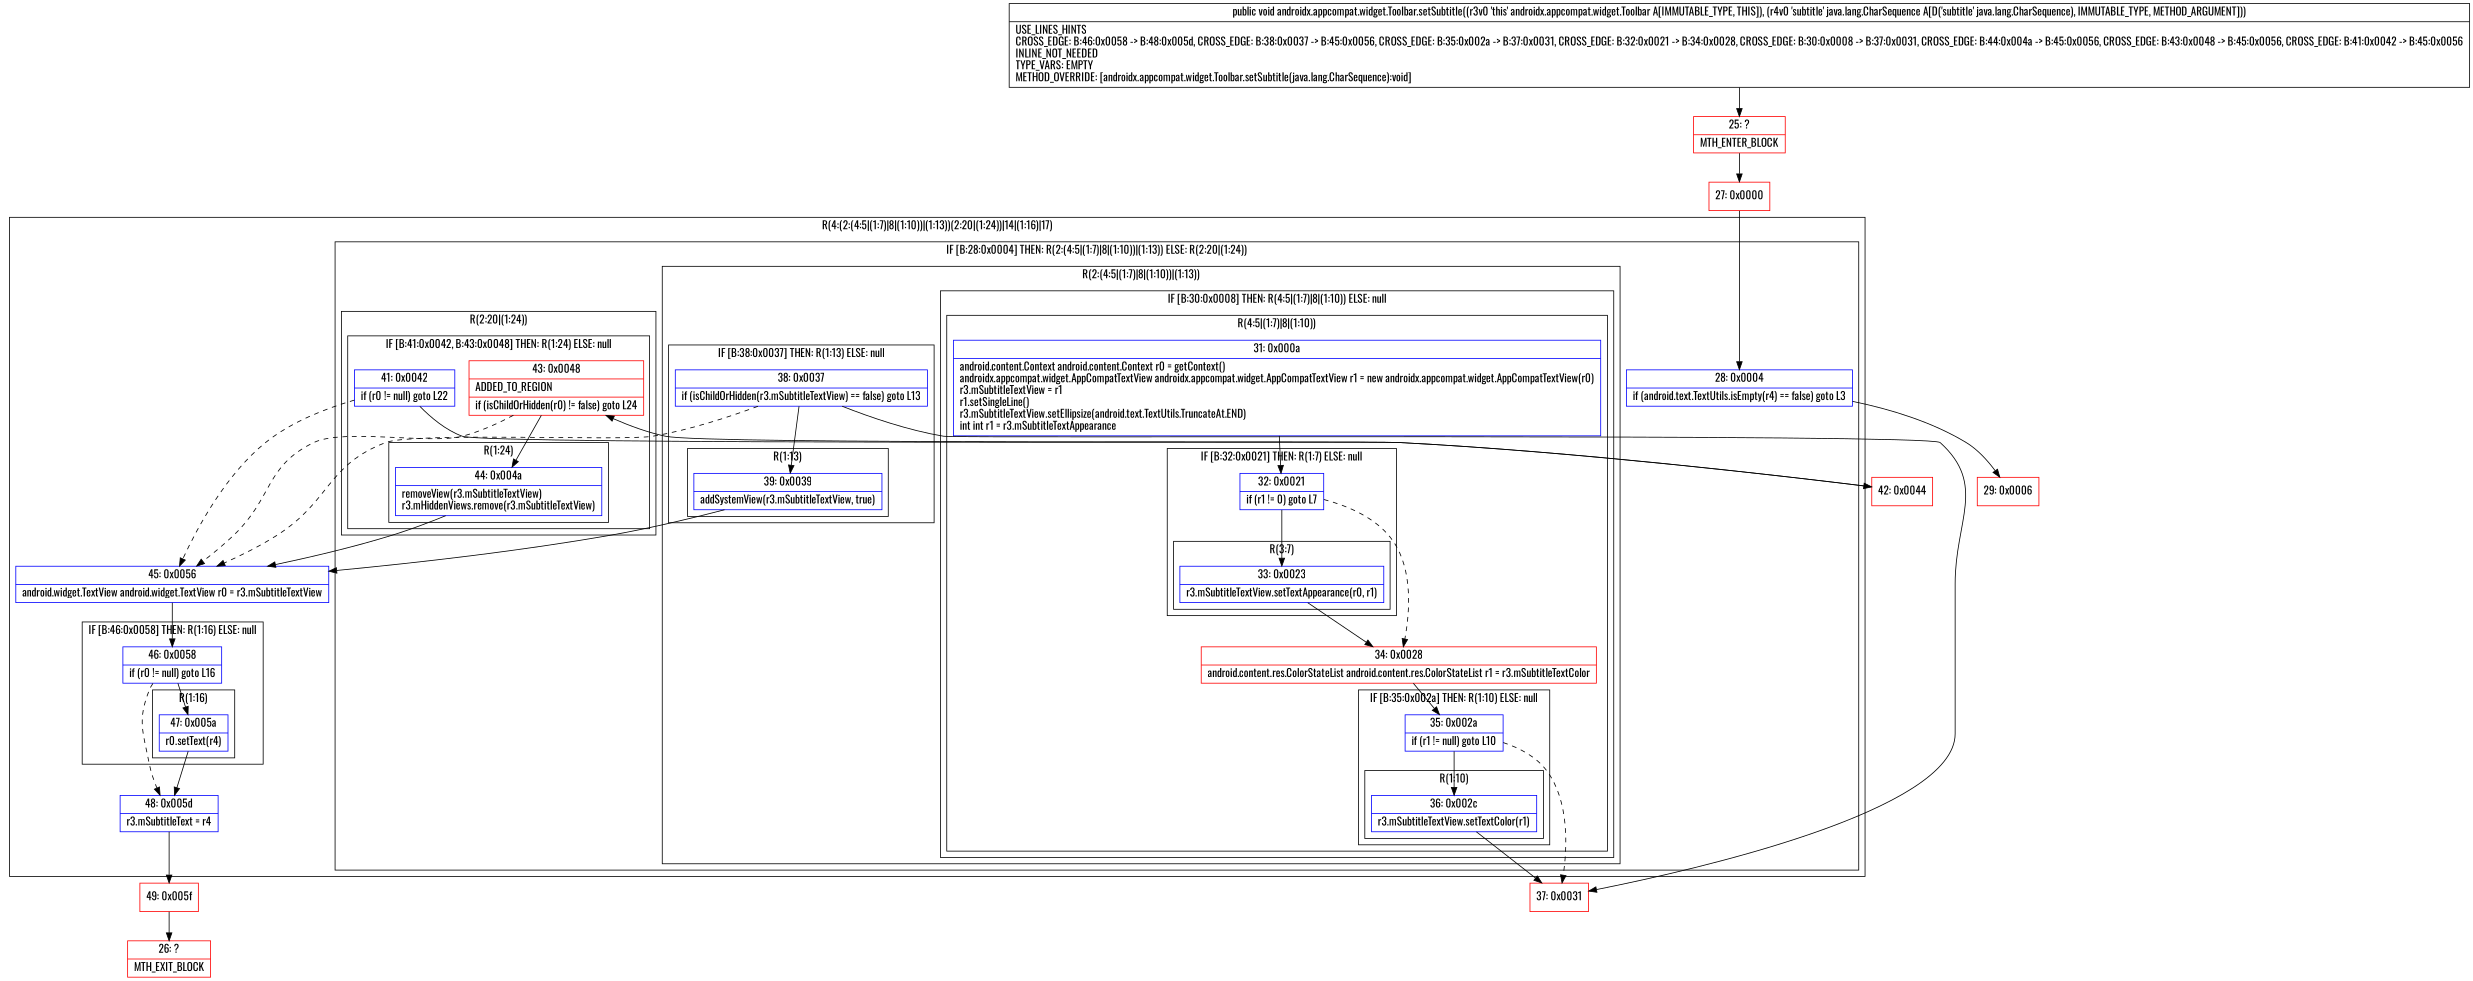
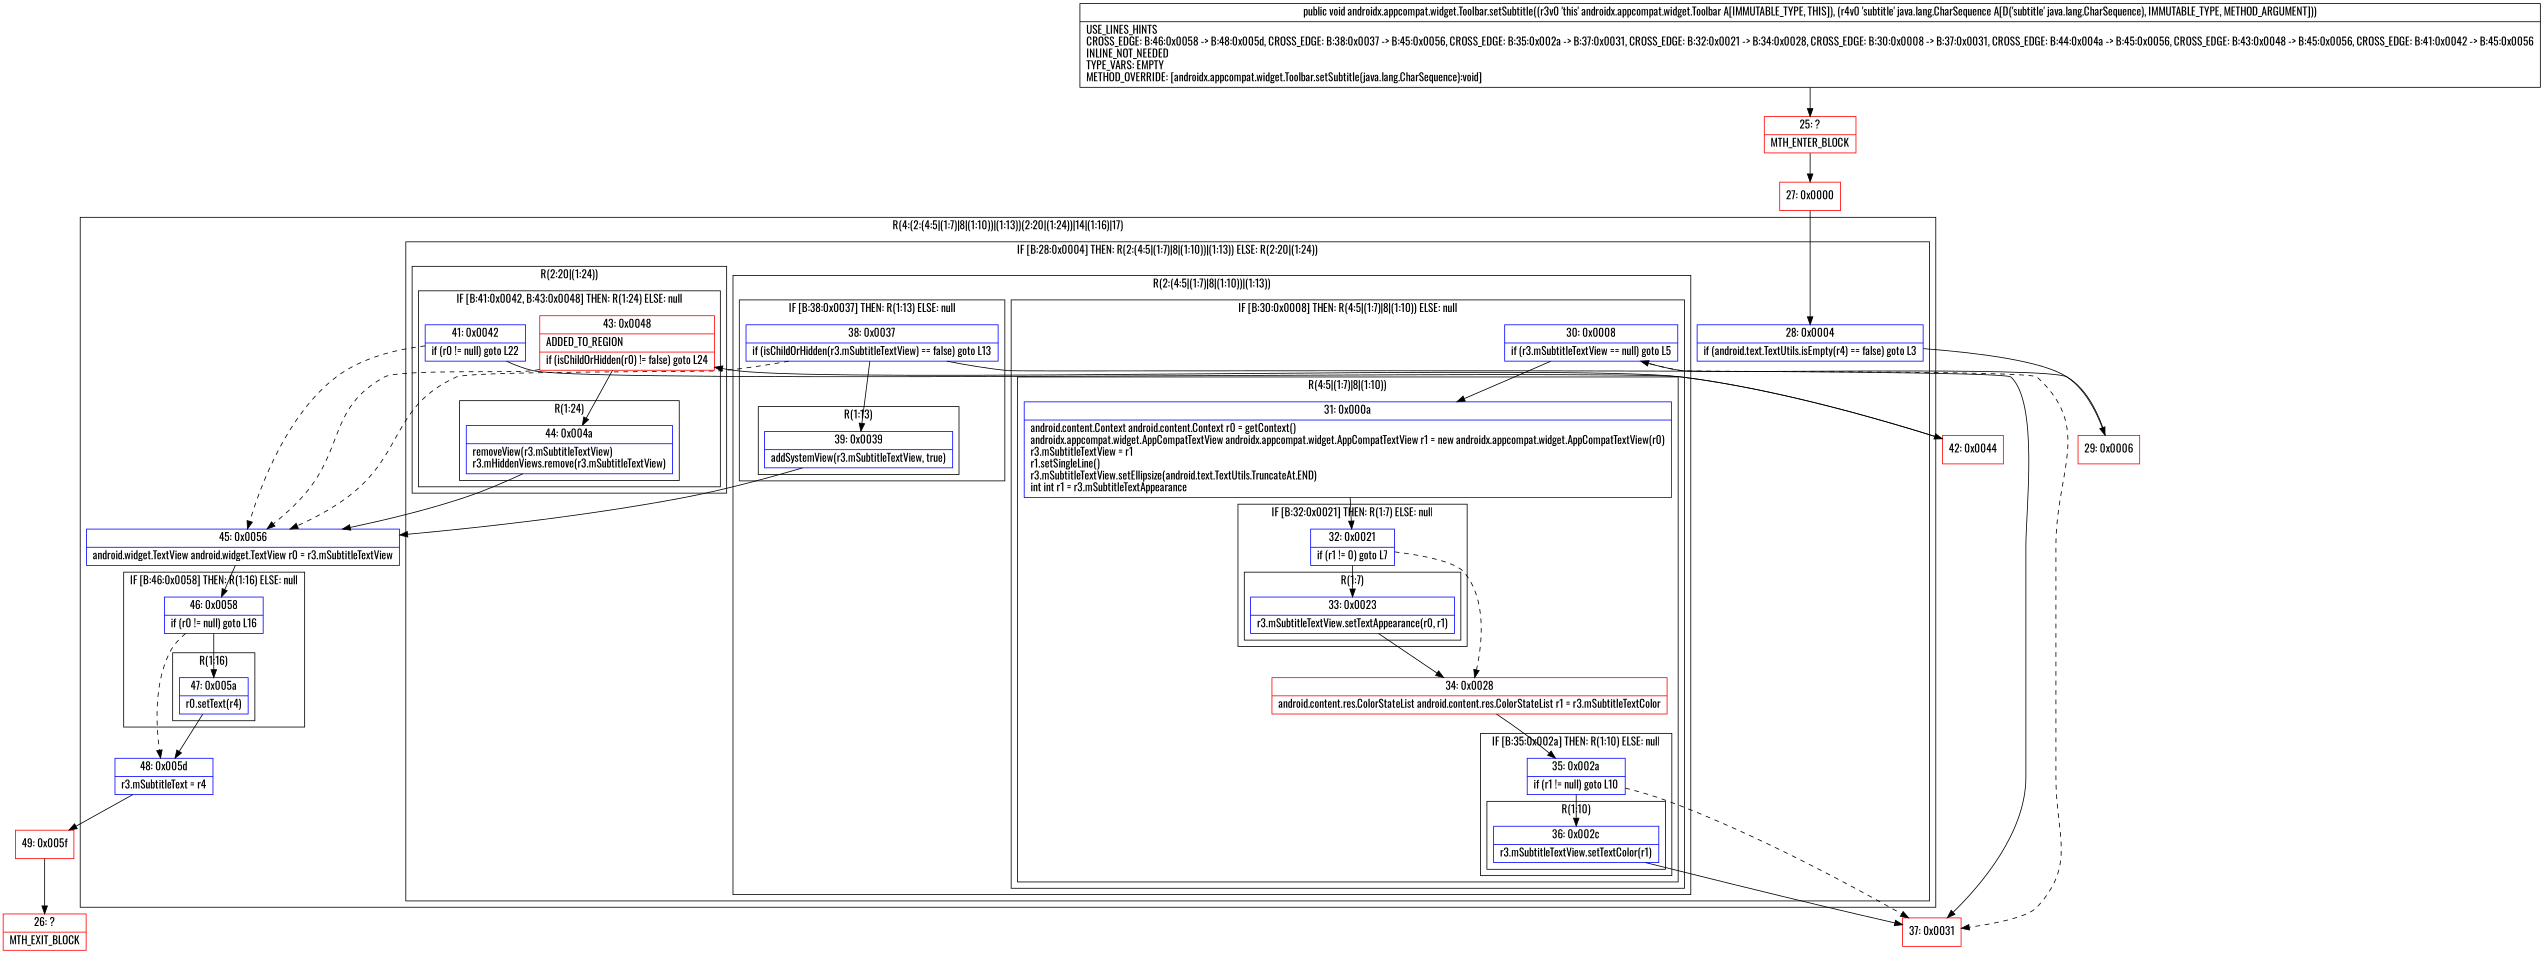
node "30: 0x0008": added
cluster "R(3:7)": label "R(3:7)" -> "R(1:7)"
